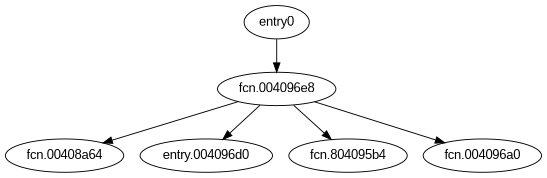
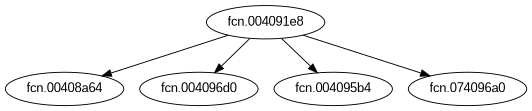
node "entry0": removed
node "fcn.004096e8": label "fcn.004096e8" -> "fcn.004091e8"
node "entry.004096d0": label "entry.004096d0" -> "fcn.004096d0"
node "fcn.804095b4": label "fcn.804095b4" -> "fcn.004095b4"
node "fcn.004096a0": label "fcn.004096a0" -> "fcn.074096a0"
